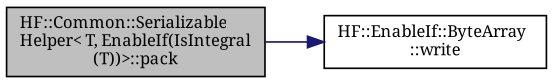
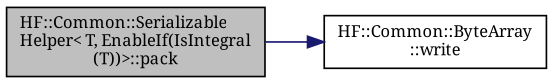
node "HF::EnableIf::ByteArray ::write": label "HF::EnableIf::ByteArray ::write" -> "HF::Common::ByteArray ::write"
